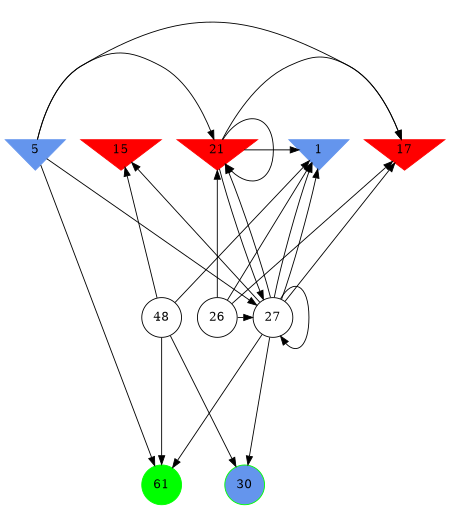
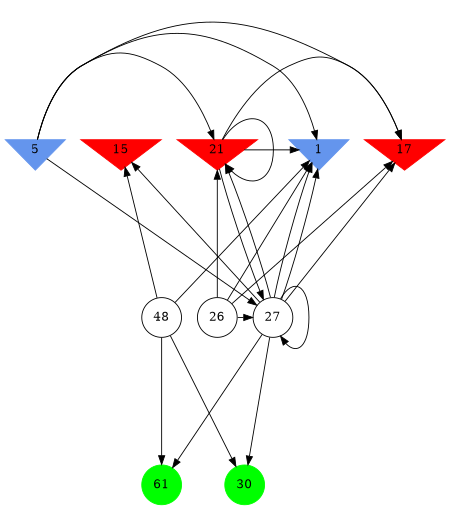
edge "5" -> "61": now "5" -> "1"
node "30": fillcolor cornflowerblue -> green
